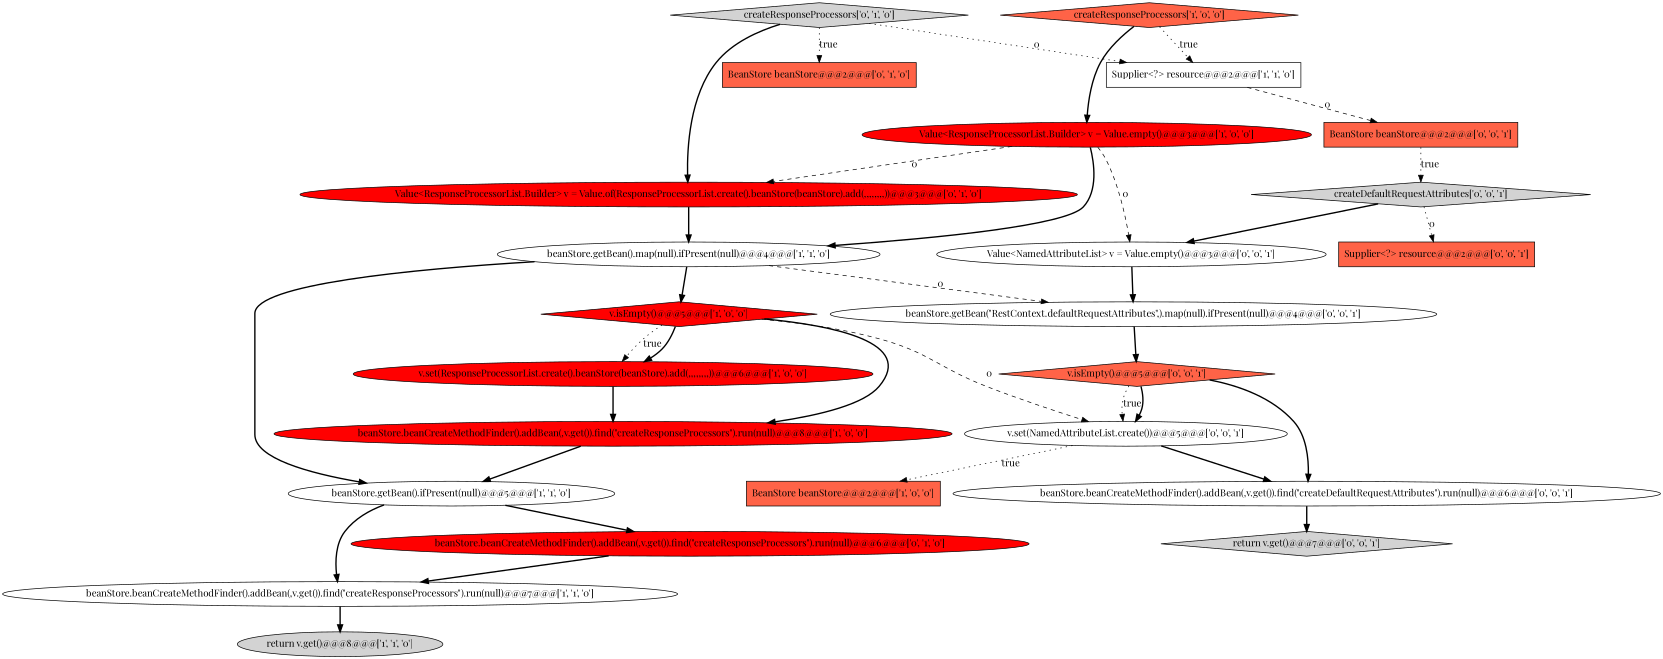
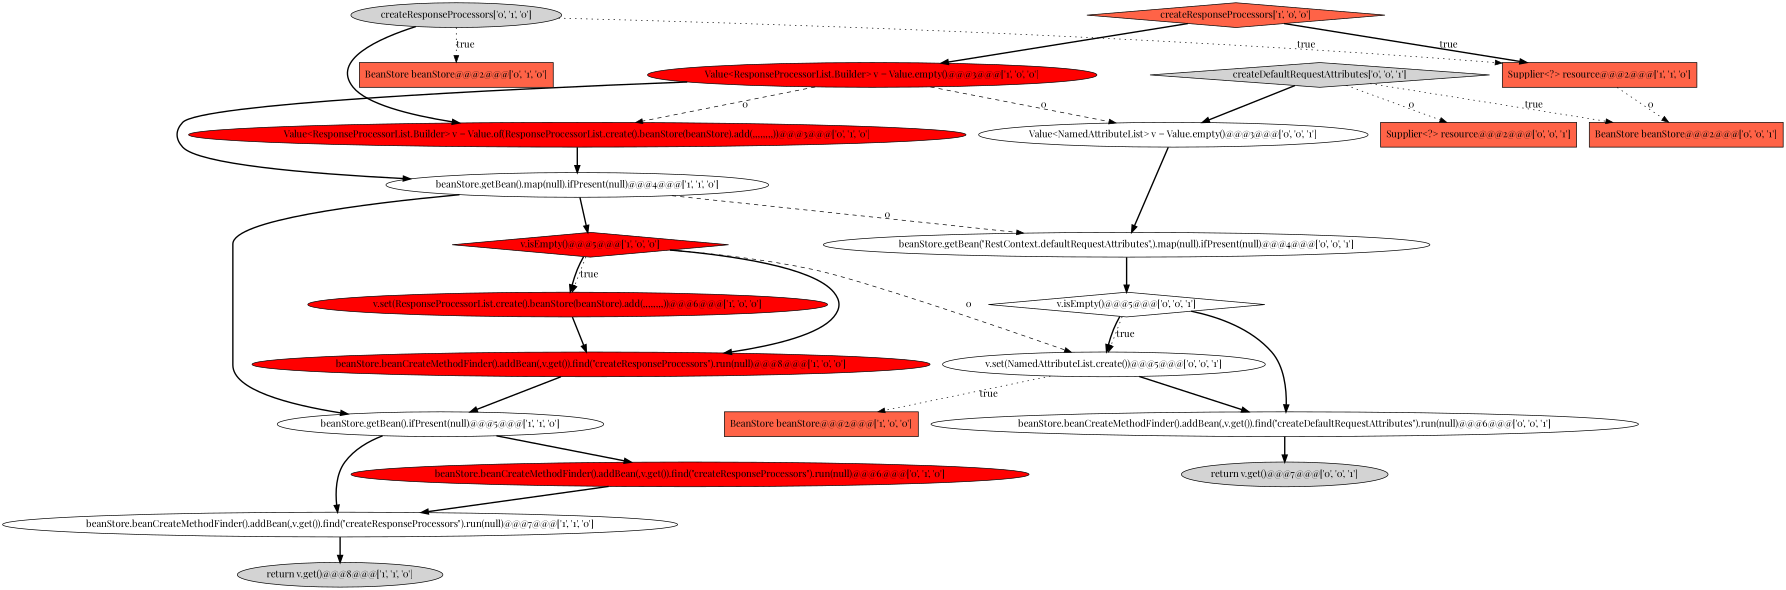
node "createResponseProcessors['0', '1', '0']": shape diamond -> ellipse
edge "createResponseProcessors['1', '0', '0']" -> "Supplier<?> resource@@@2@@@['1', '1', '0']": style dotted -> bold
edge "createResponseProcessors['0', '1', '0']" -> "Supplier<?> resource@@@2@@@['1', '1', '0']": label "0" -> "true"
node "Supplier<?> resource@@@2@@@['1', '1', '0']": fillcolor white -> tomato
edge "Supplier<?> resource@@@2@@@['1', '1', '0']" -> "BeanStore beanStore@@@2@@@['0', '0', '1']": style dashed -> dotted
edge "BeanStore beanStore@@@2@@@['0', '0', '1']" -> "createDefaultRequestAttributes['0', '0', '1']": reversed
node "v.isEmpty()@@@5@@@['0', '0', '1']": fillcolor tomato -> white
node "return v.get()@@@7@@@['0', '0', '1']": shape diamond -> ellipse
